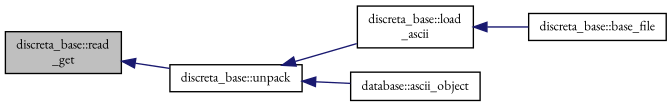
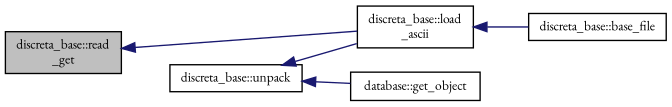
edge "discreta_base::unpack" -> "discreta_base::read _get": now "discreta_base::load _ascii" -> "discreta_base::read _get"
node "database::ascii_object": label "database::ascii_object" -> "database::get_object"
